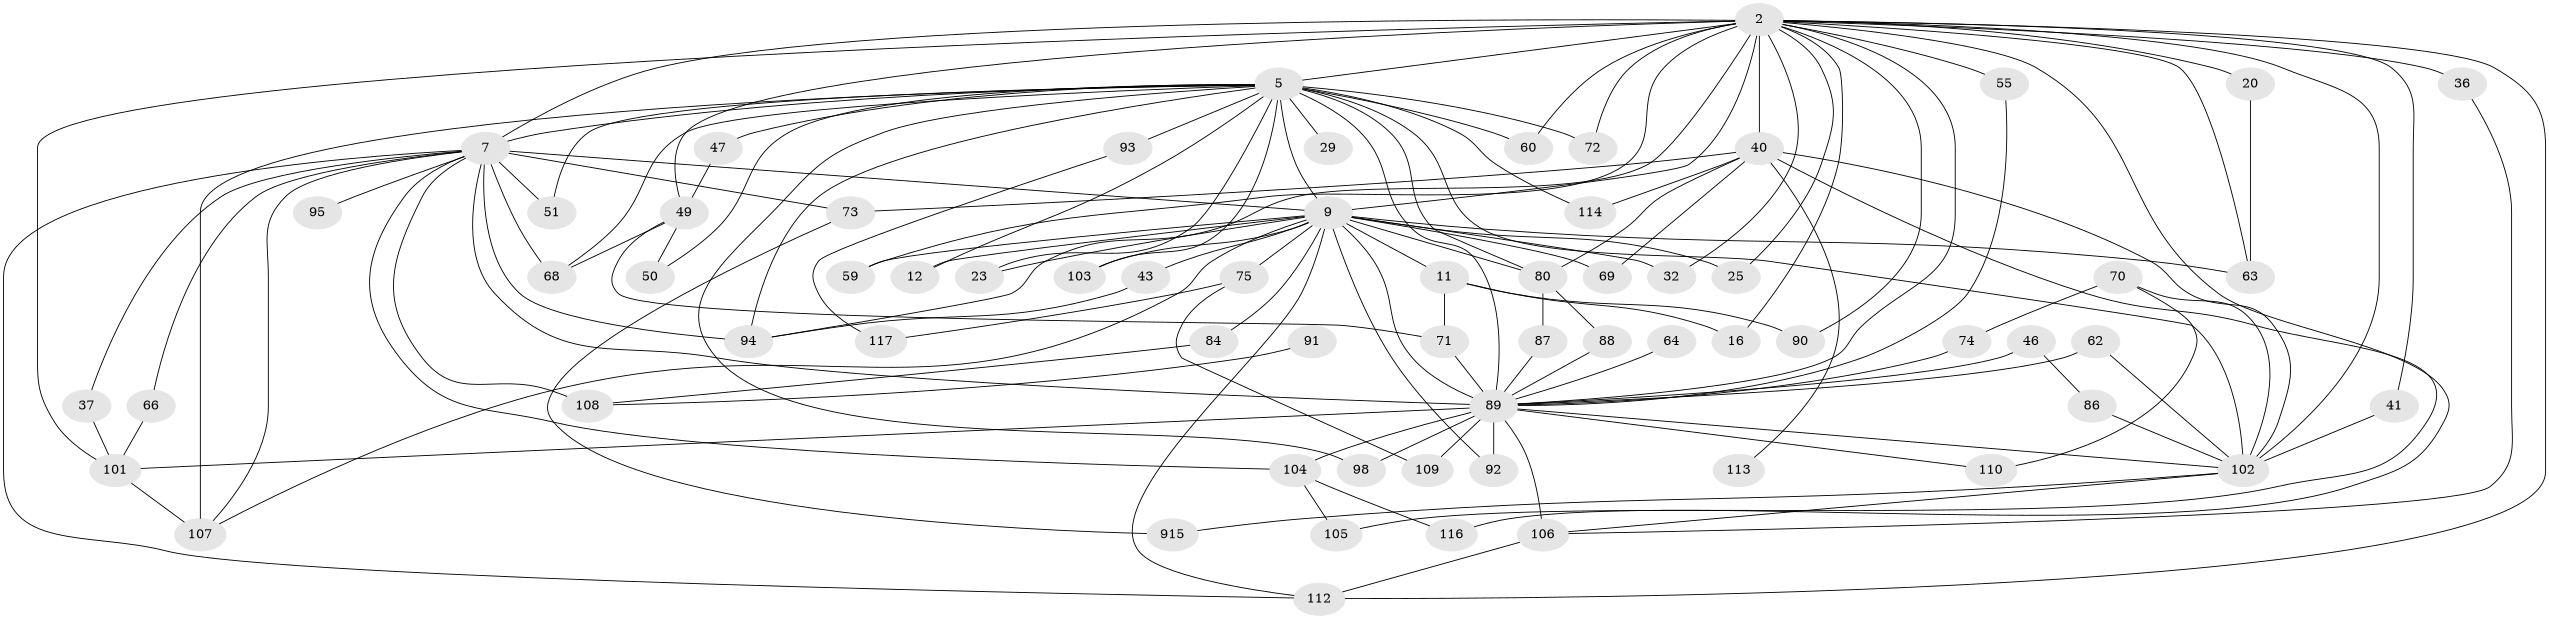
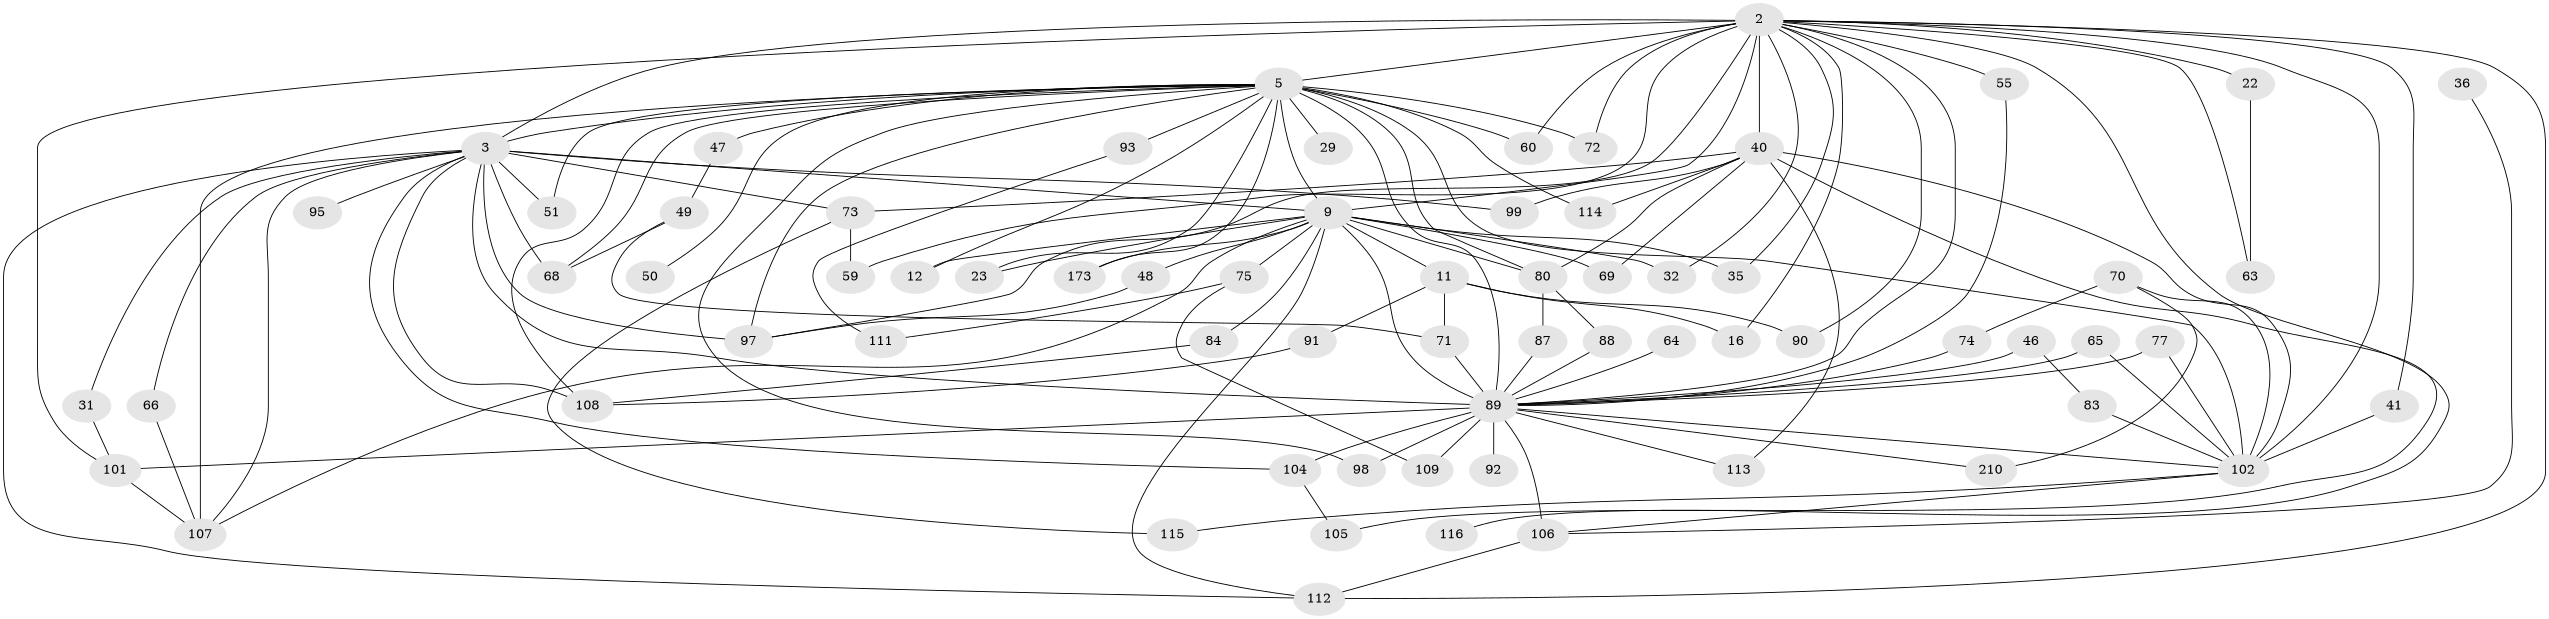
edge "2" -- "36": removed
edge "2" -- "49": removed
node "20": label "20" -> "22"
edge "5" -- "108": added
node "7": label "7" -> "3"
node "99": added
edge "9" -- "59": now "73" -- "59"
edge "9" -- "63": removed
edge "49" -- "50": removed
node "103": label "103" -> "173"
node "43": label "43" -> "48"
node "25": label "25" -> "35"
edge "11" -- "91": added
node "94": label "94" -> "97"
node "117": label "117" -> "111"
node "62": label "62" -> "65"
node "77": added
edge "9" -- "92": removed
node "37": label "37" -> "31"
node "86": label "86" -> "83"
edge "66" -- "101": now "66" -- "107"
edge "89" -- "113": added
node "110": label "110" -> "210"
edge "104" -- "116": removed
node "915": label "915" -> "115"
